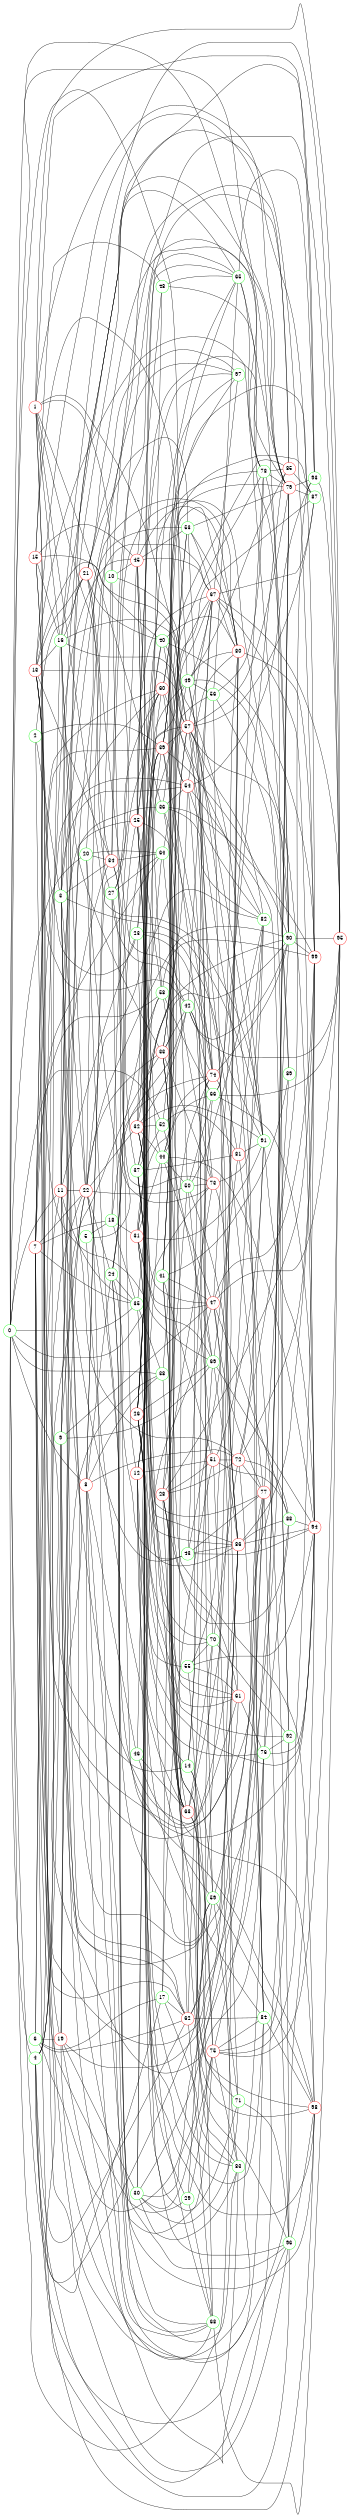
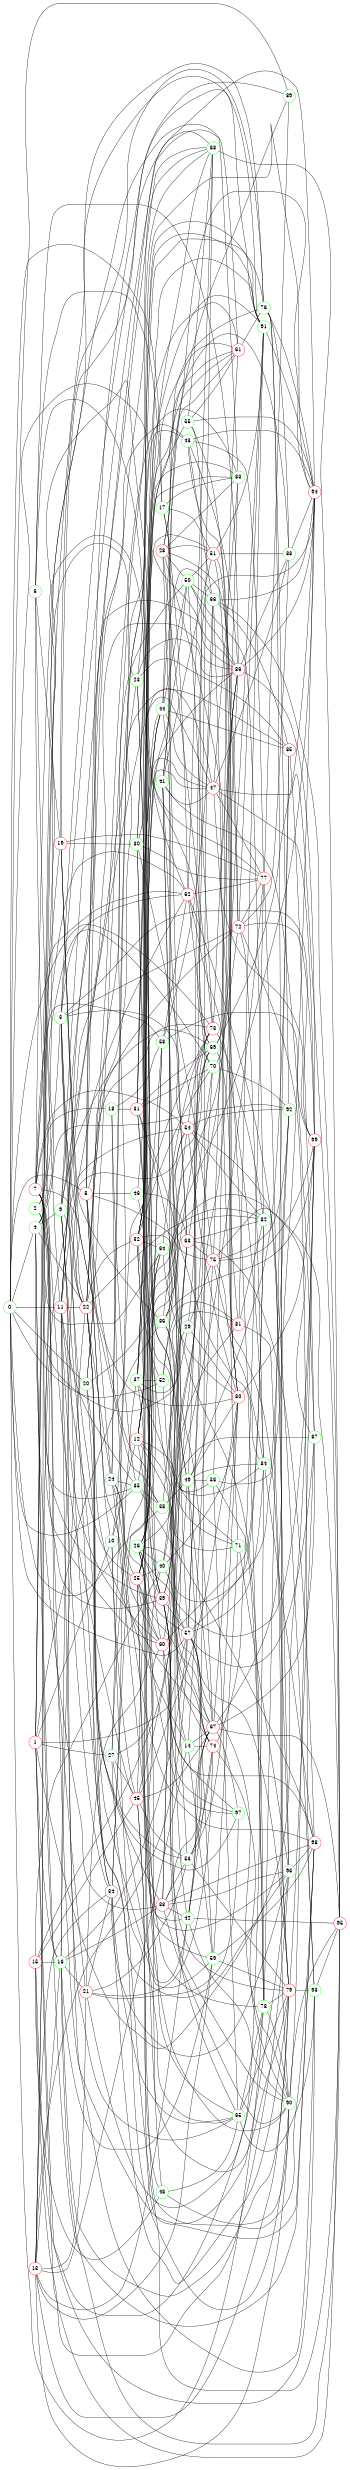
node "5": removed
node "26": color red -> green
edge "8" -- "14": added
